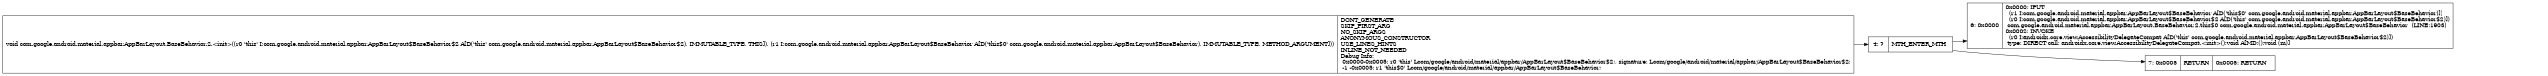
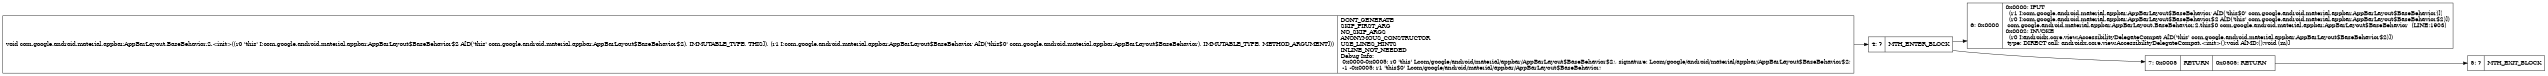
node "4: ?": text "MTH_ENTER_MTH" -> "MTH_ENTER_BLOCK"
node "7: 0x0005": text "0x0005: RETURN" -> "0x0505: RETURN"
node "5: ?": added
